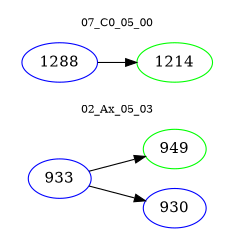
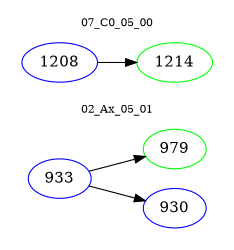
node "1288": label "1288" -> "1208"
cluster "02_Ax_05_03": label "02_Ax_05_03" -> "02_Ax_05_01"
node "949": label "949" -> "979"
